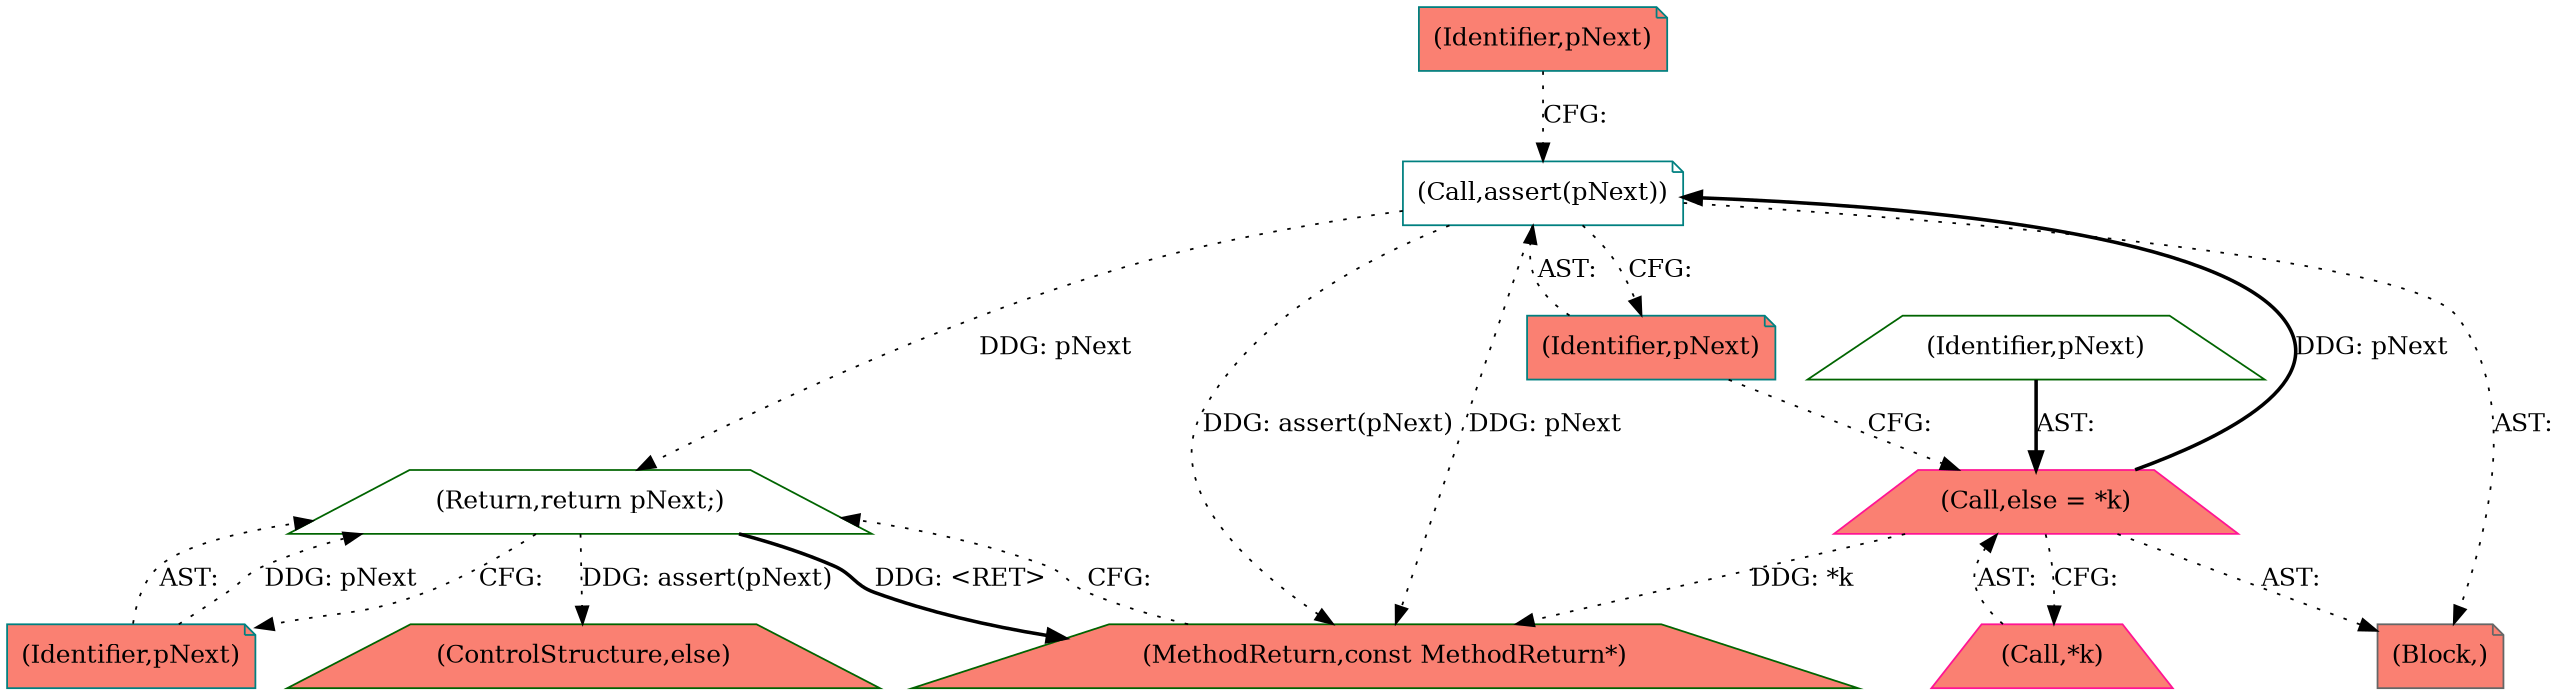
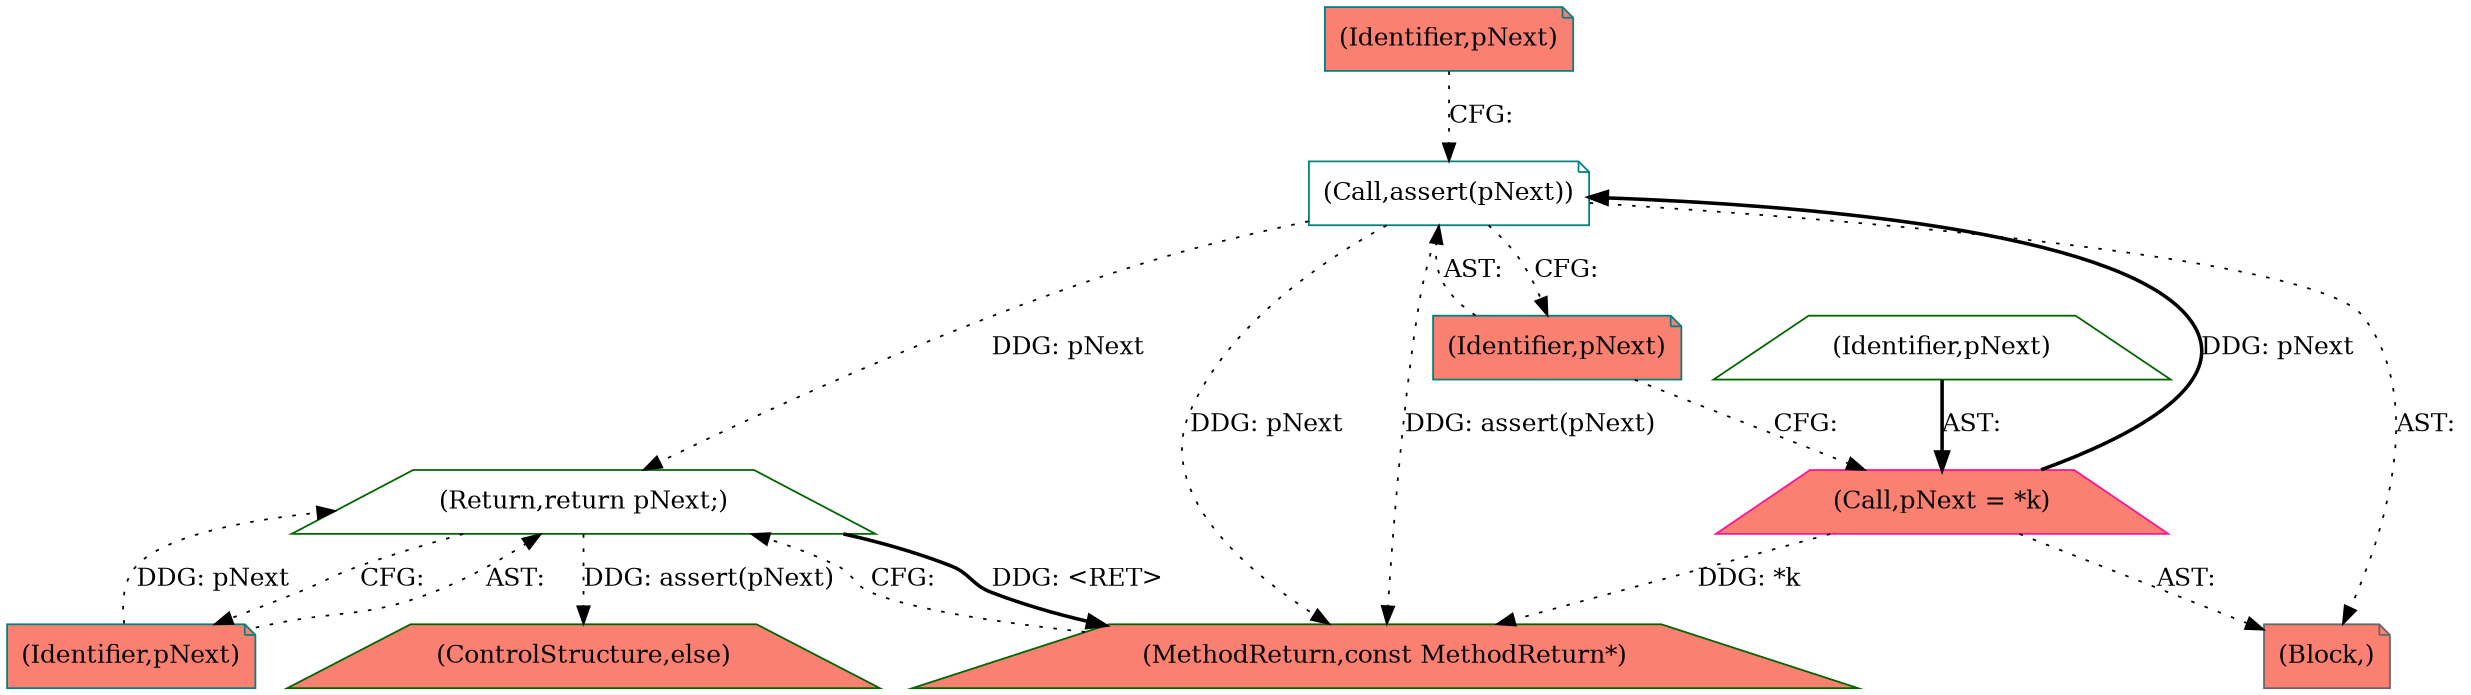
node "(Call,else = *k)": label "(Call,else = *k)" -> "(Call,pNext = *k)"
node "(Call,*k)": removed
